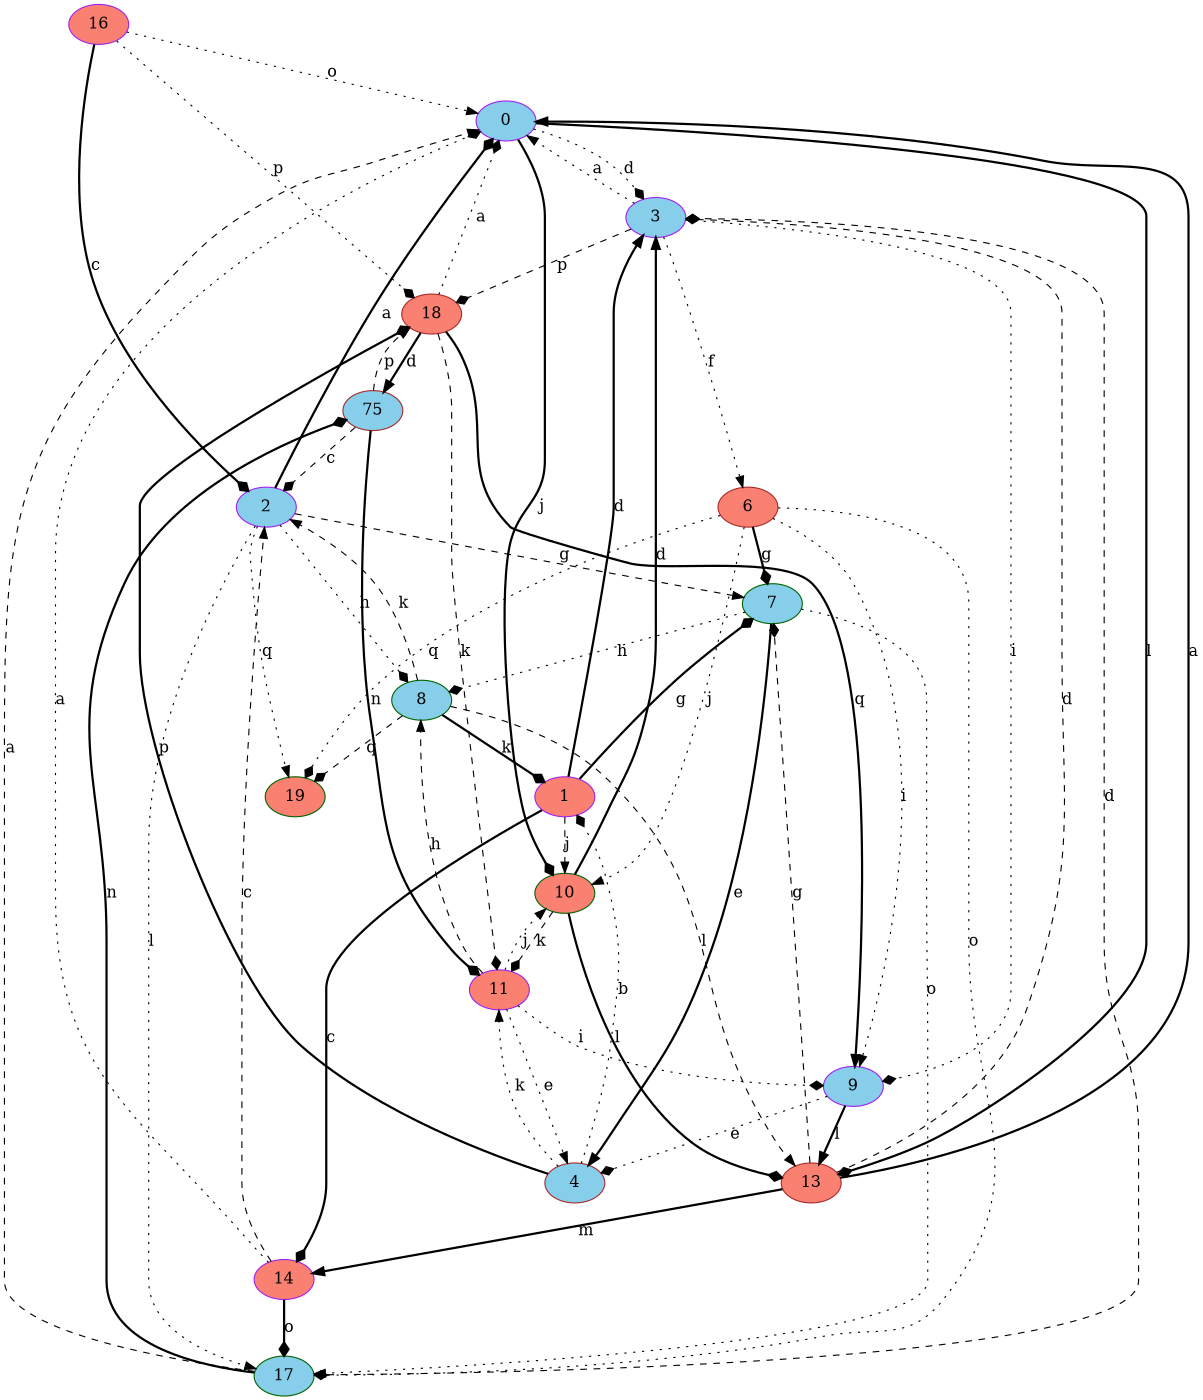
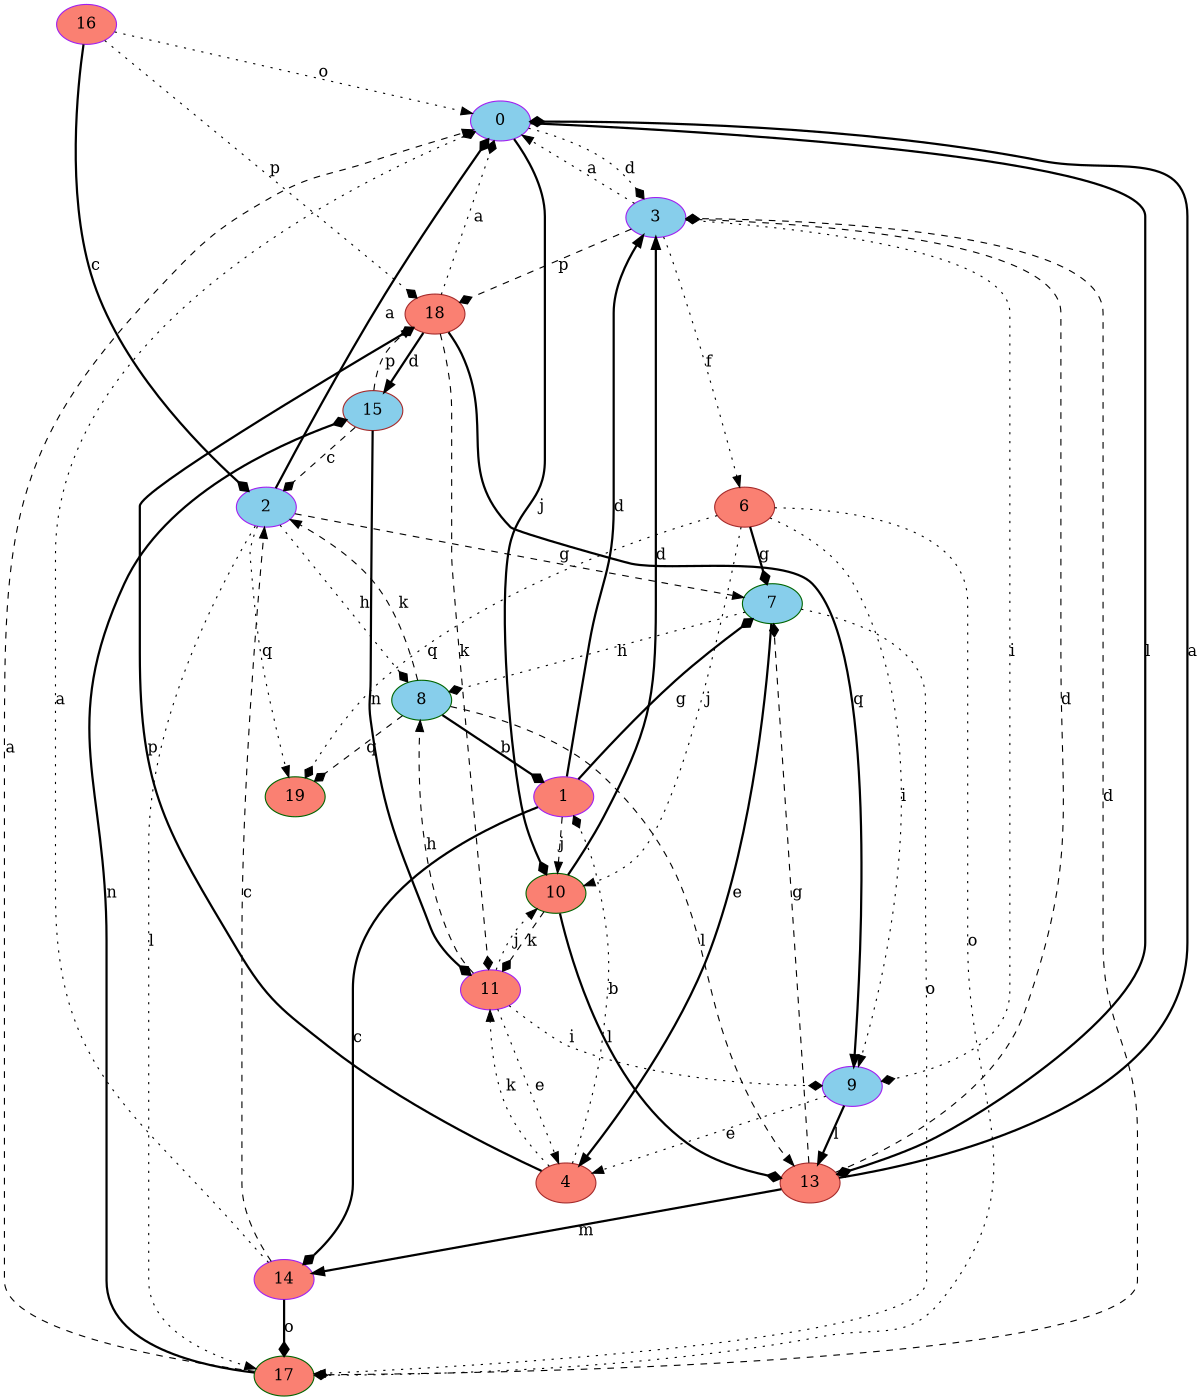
node "75": label "75" -> "15"
edge "13" -> "0": arrowhead normal -> diamond
edge "8" -> "1": label "k" -> "b"
edge "9" -> "4": arrowhead diamond -> normal
node "4": fillcolor skyblue -> salmon
node "17": fillcolor skyblue -> salmon
